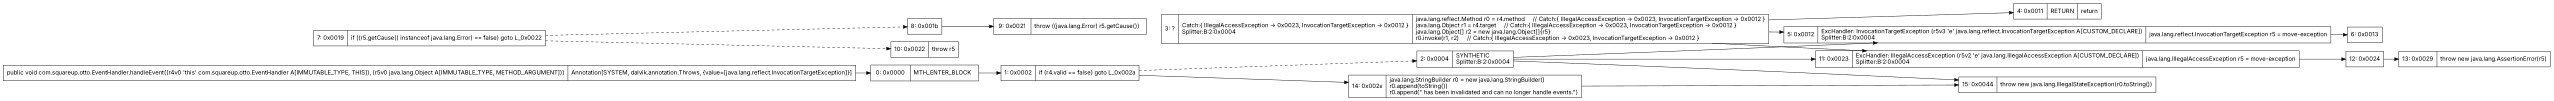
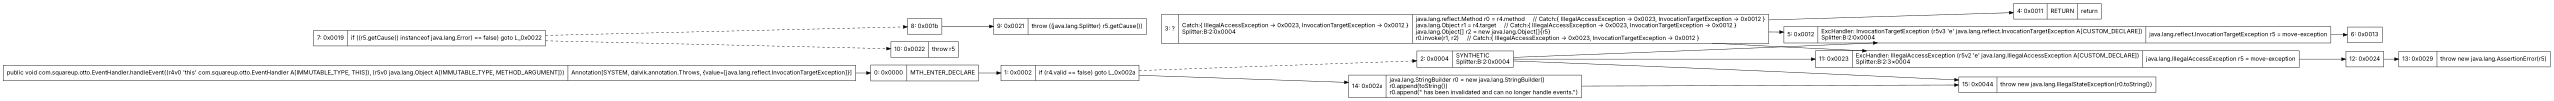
node "9: 0x0021": text "throw ((java.lang.Error) r5.getCause())" -> "throw ((java.lang.Splitter) r5.getCause())"
node "11: 0x0023": text "Splitter:B:2:0x0004" -> "Splitter:B:2:3x0004"
node "0: 0x0000": text "MTH_ENTER_BLOCK" -> "MTH_ENTER_DECLARE"
